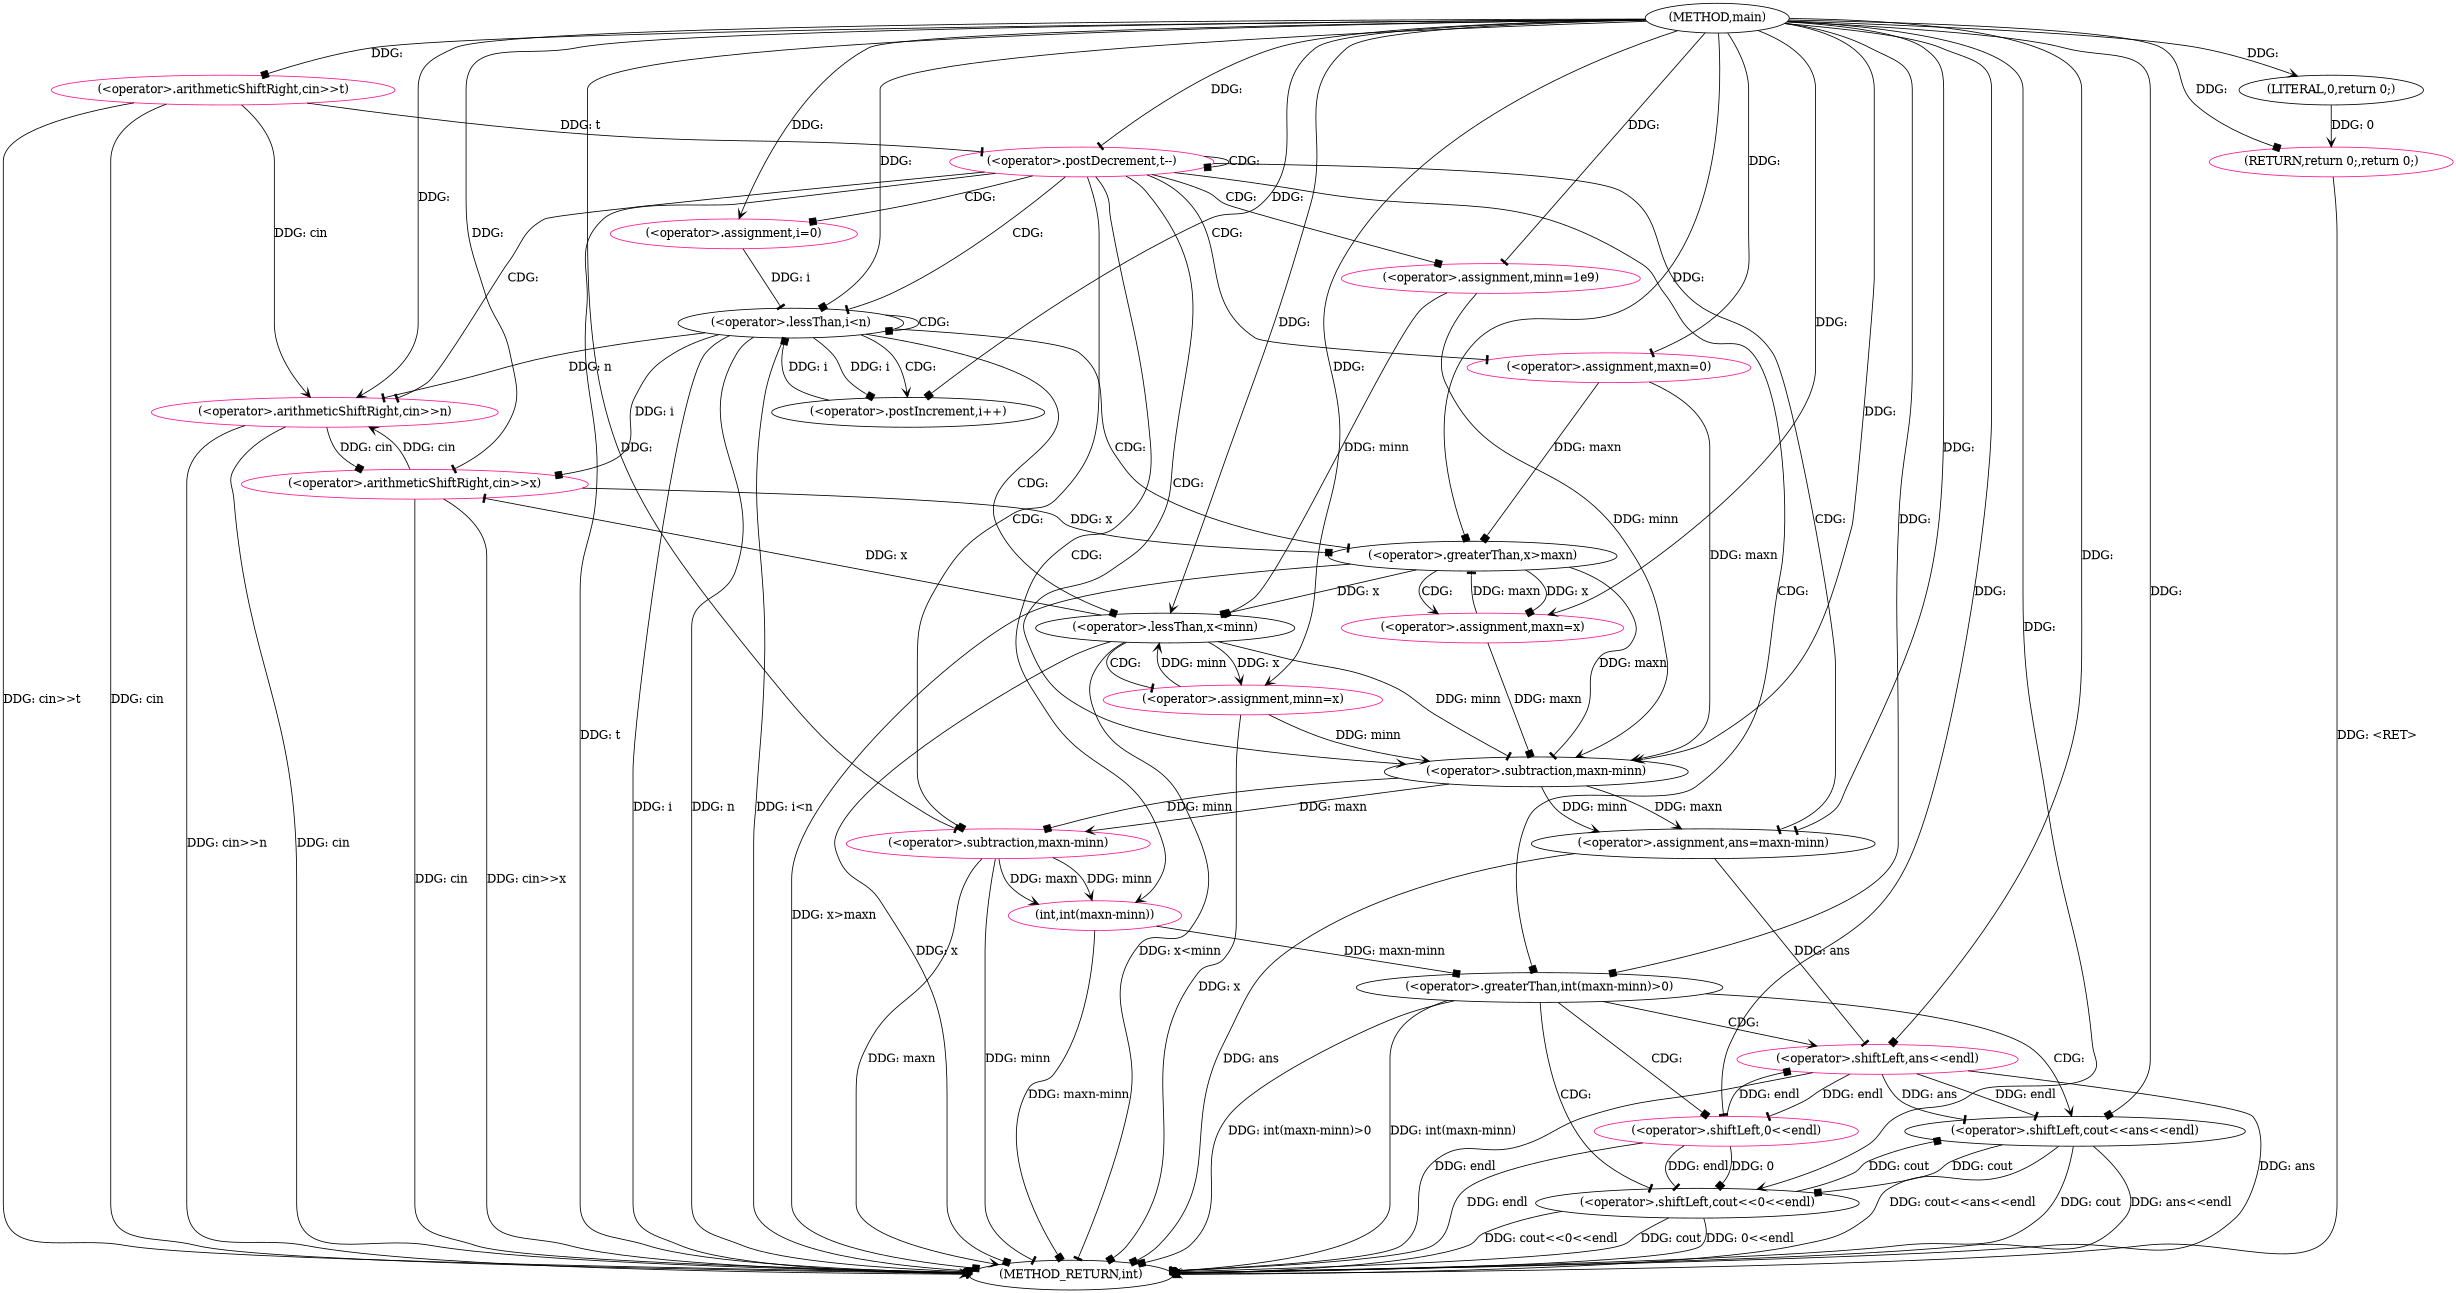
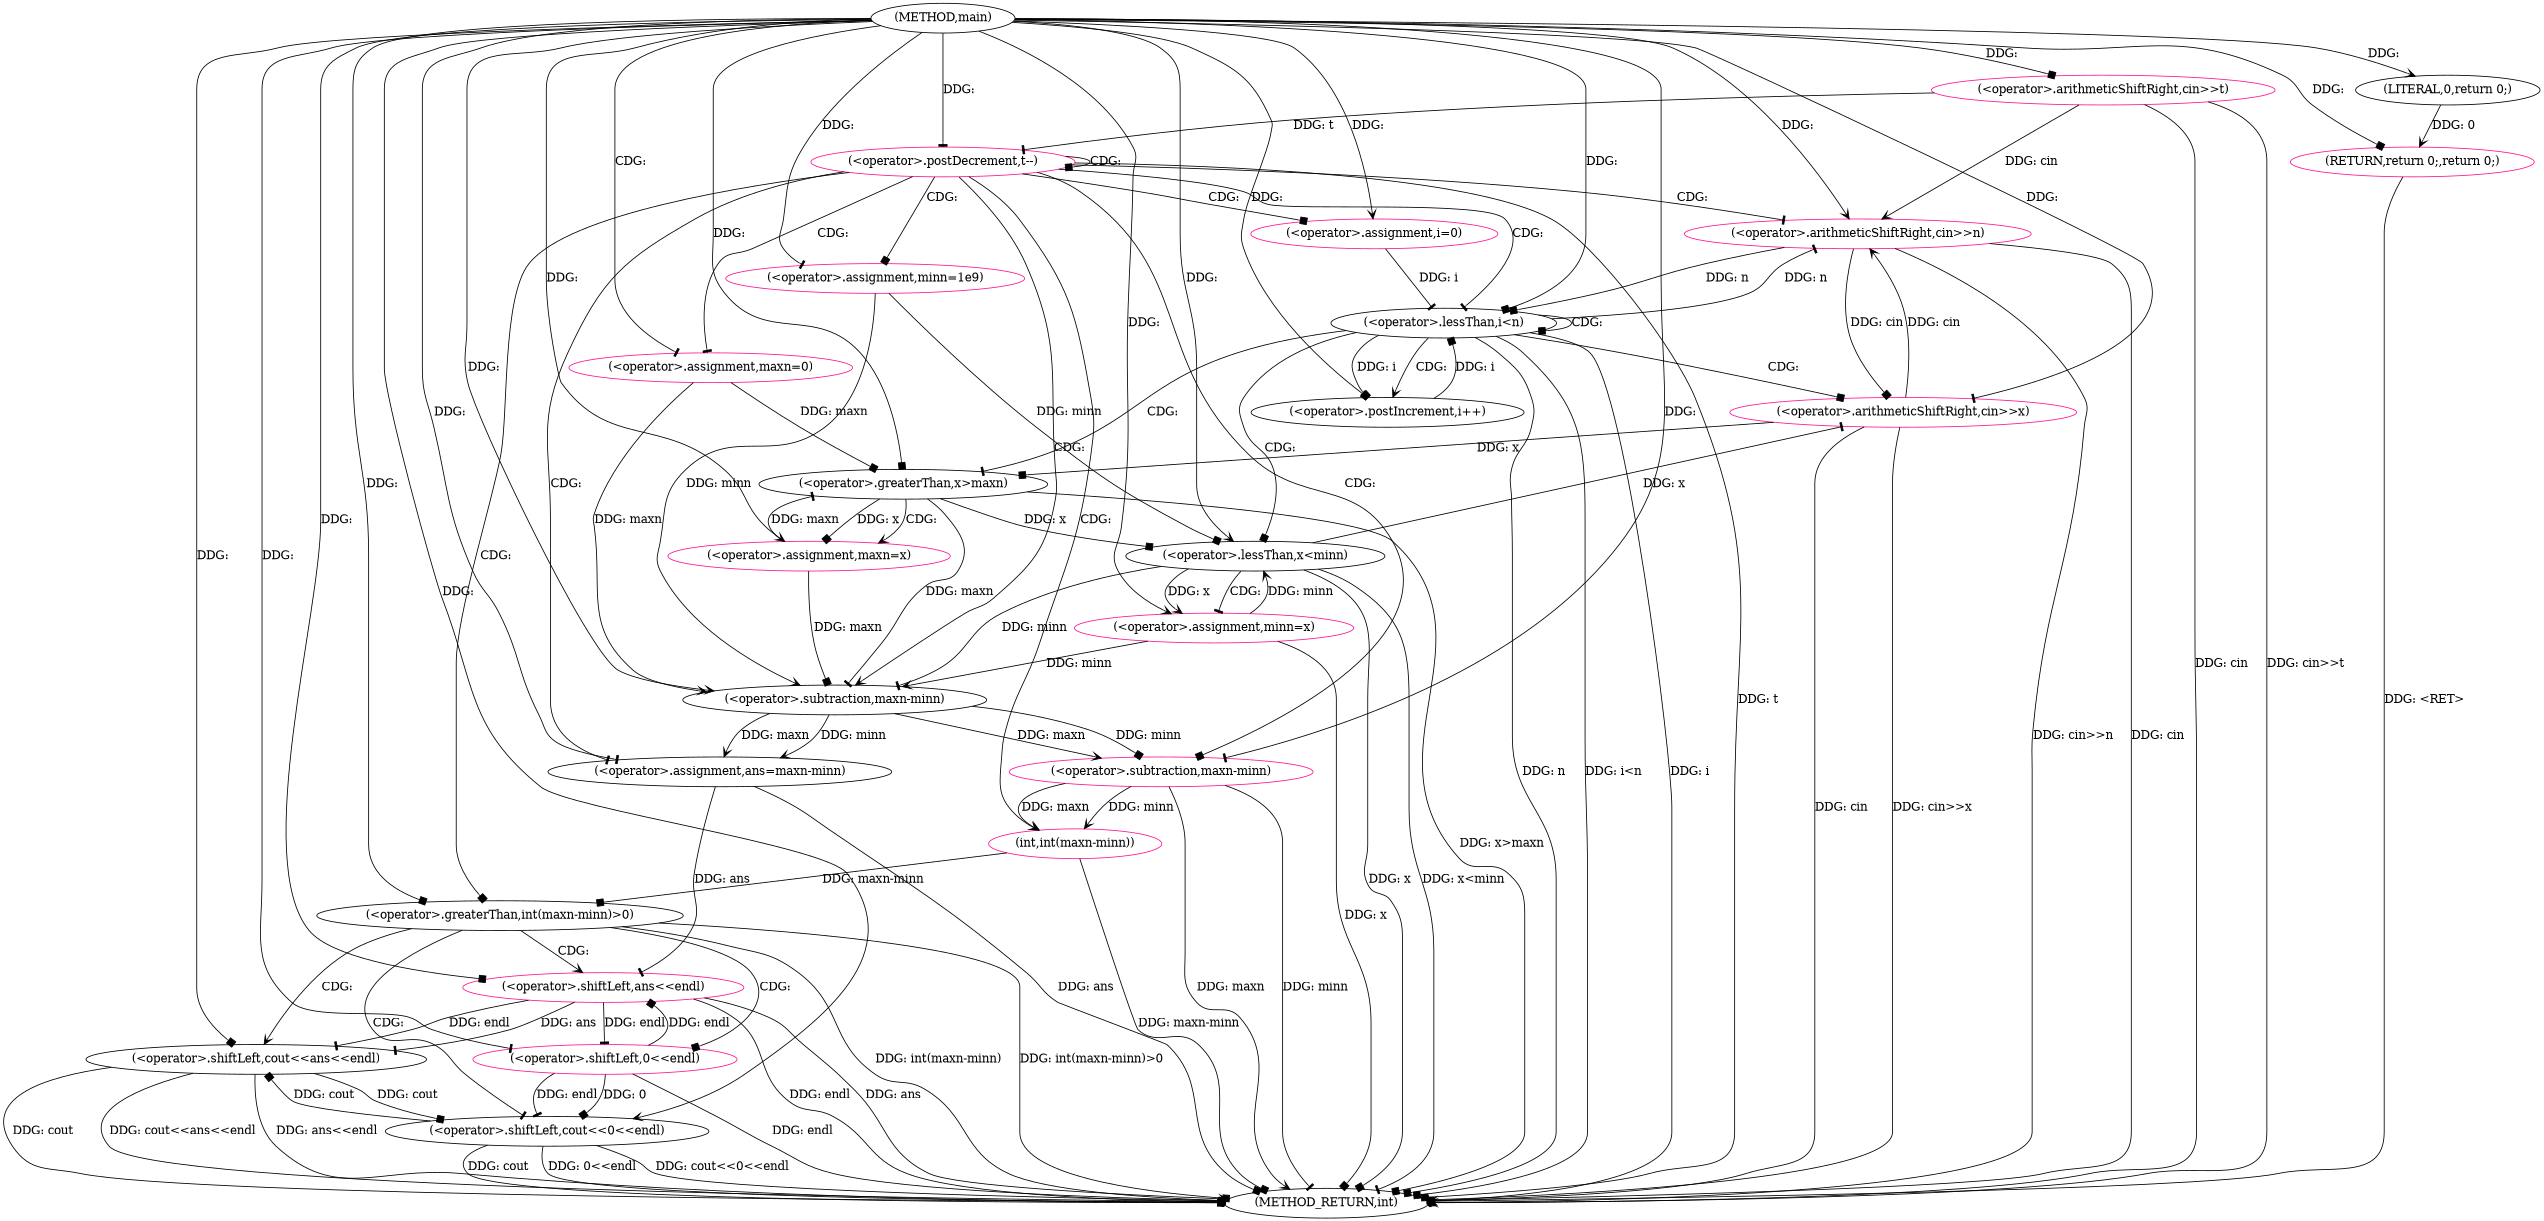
edge "(METHOD,main)" -> "(<operator>.assignment,maxn=0)": label "DDG: " -> "CDG: "
edge "(<operator>.arithmeticShiftRight,cin>>n)" -> "(<operator>.lessThan,i<n)": added, label "DDG: n"
edge "(<operator>.lessThan,i<n)" -> "(<operator>.arithmeticShiftRight,cin>>x)": label "DDG: i" -> "CDG: "
